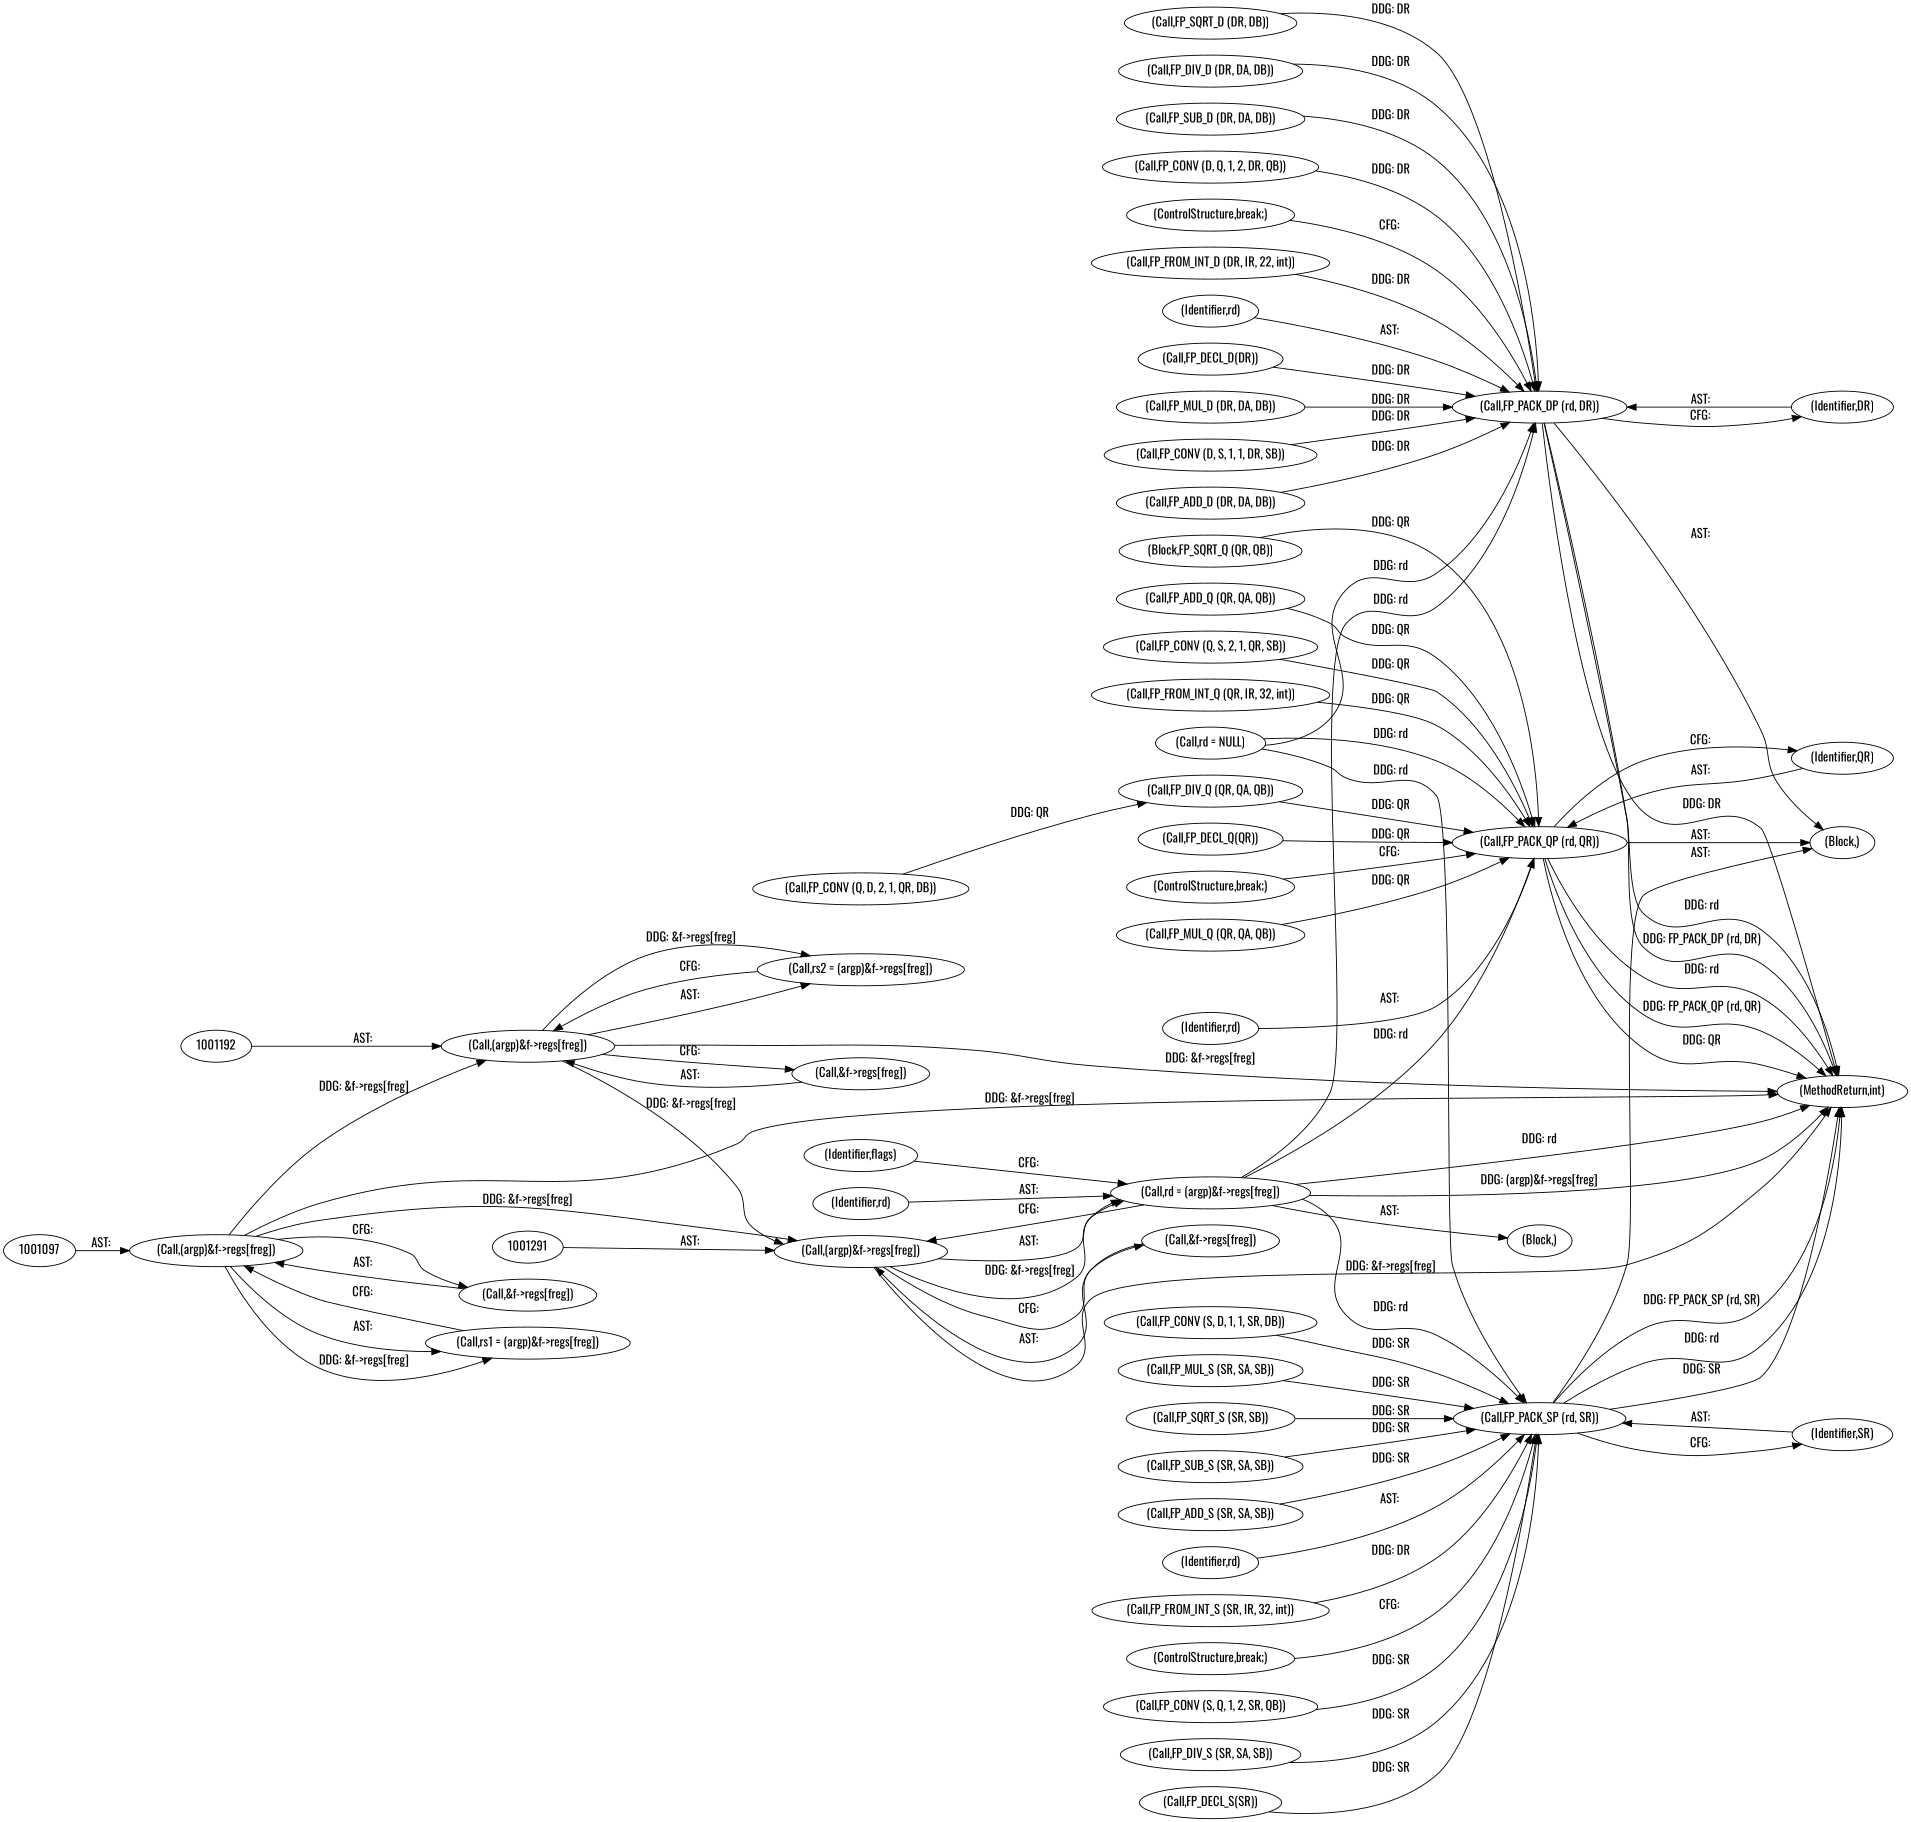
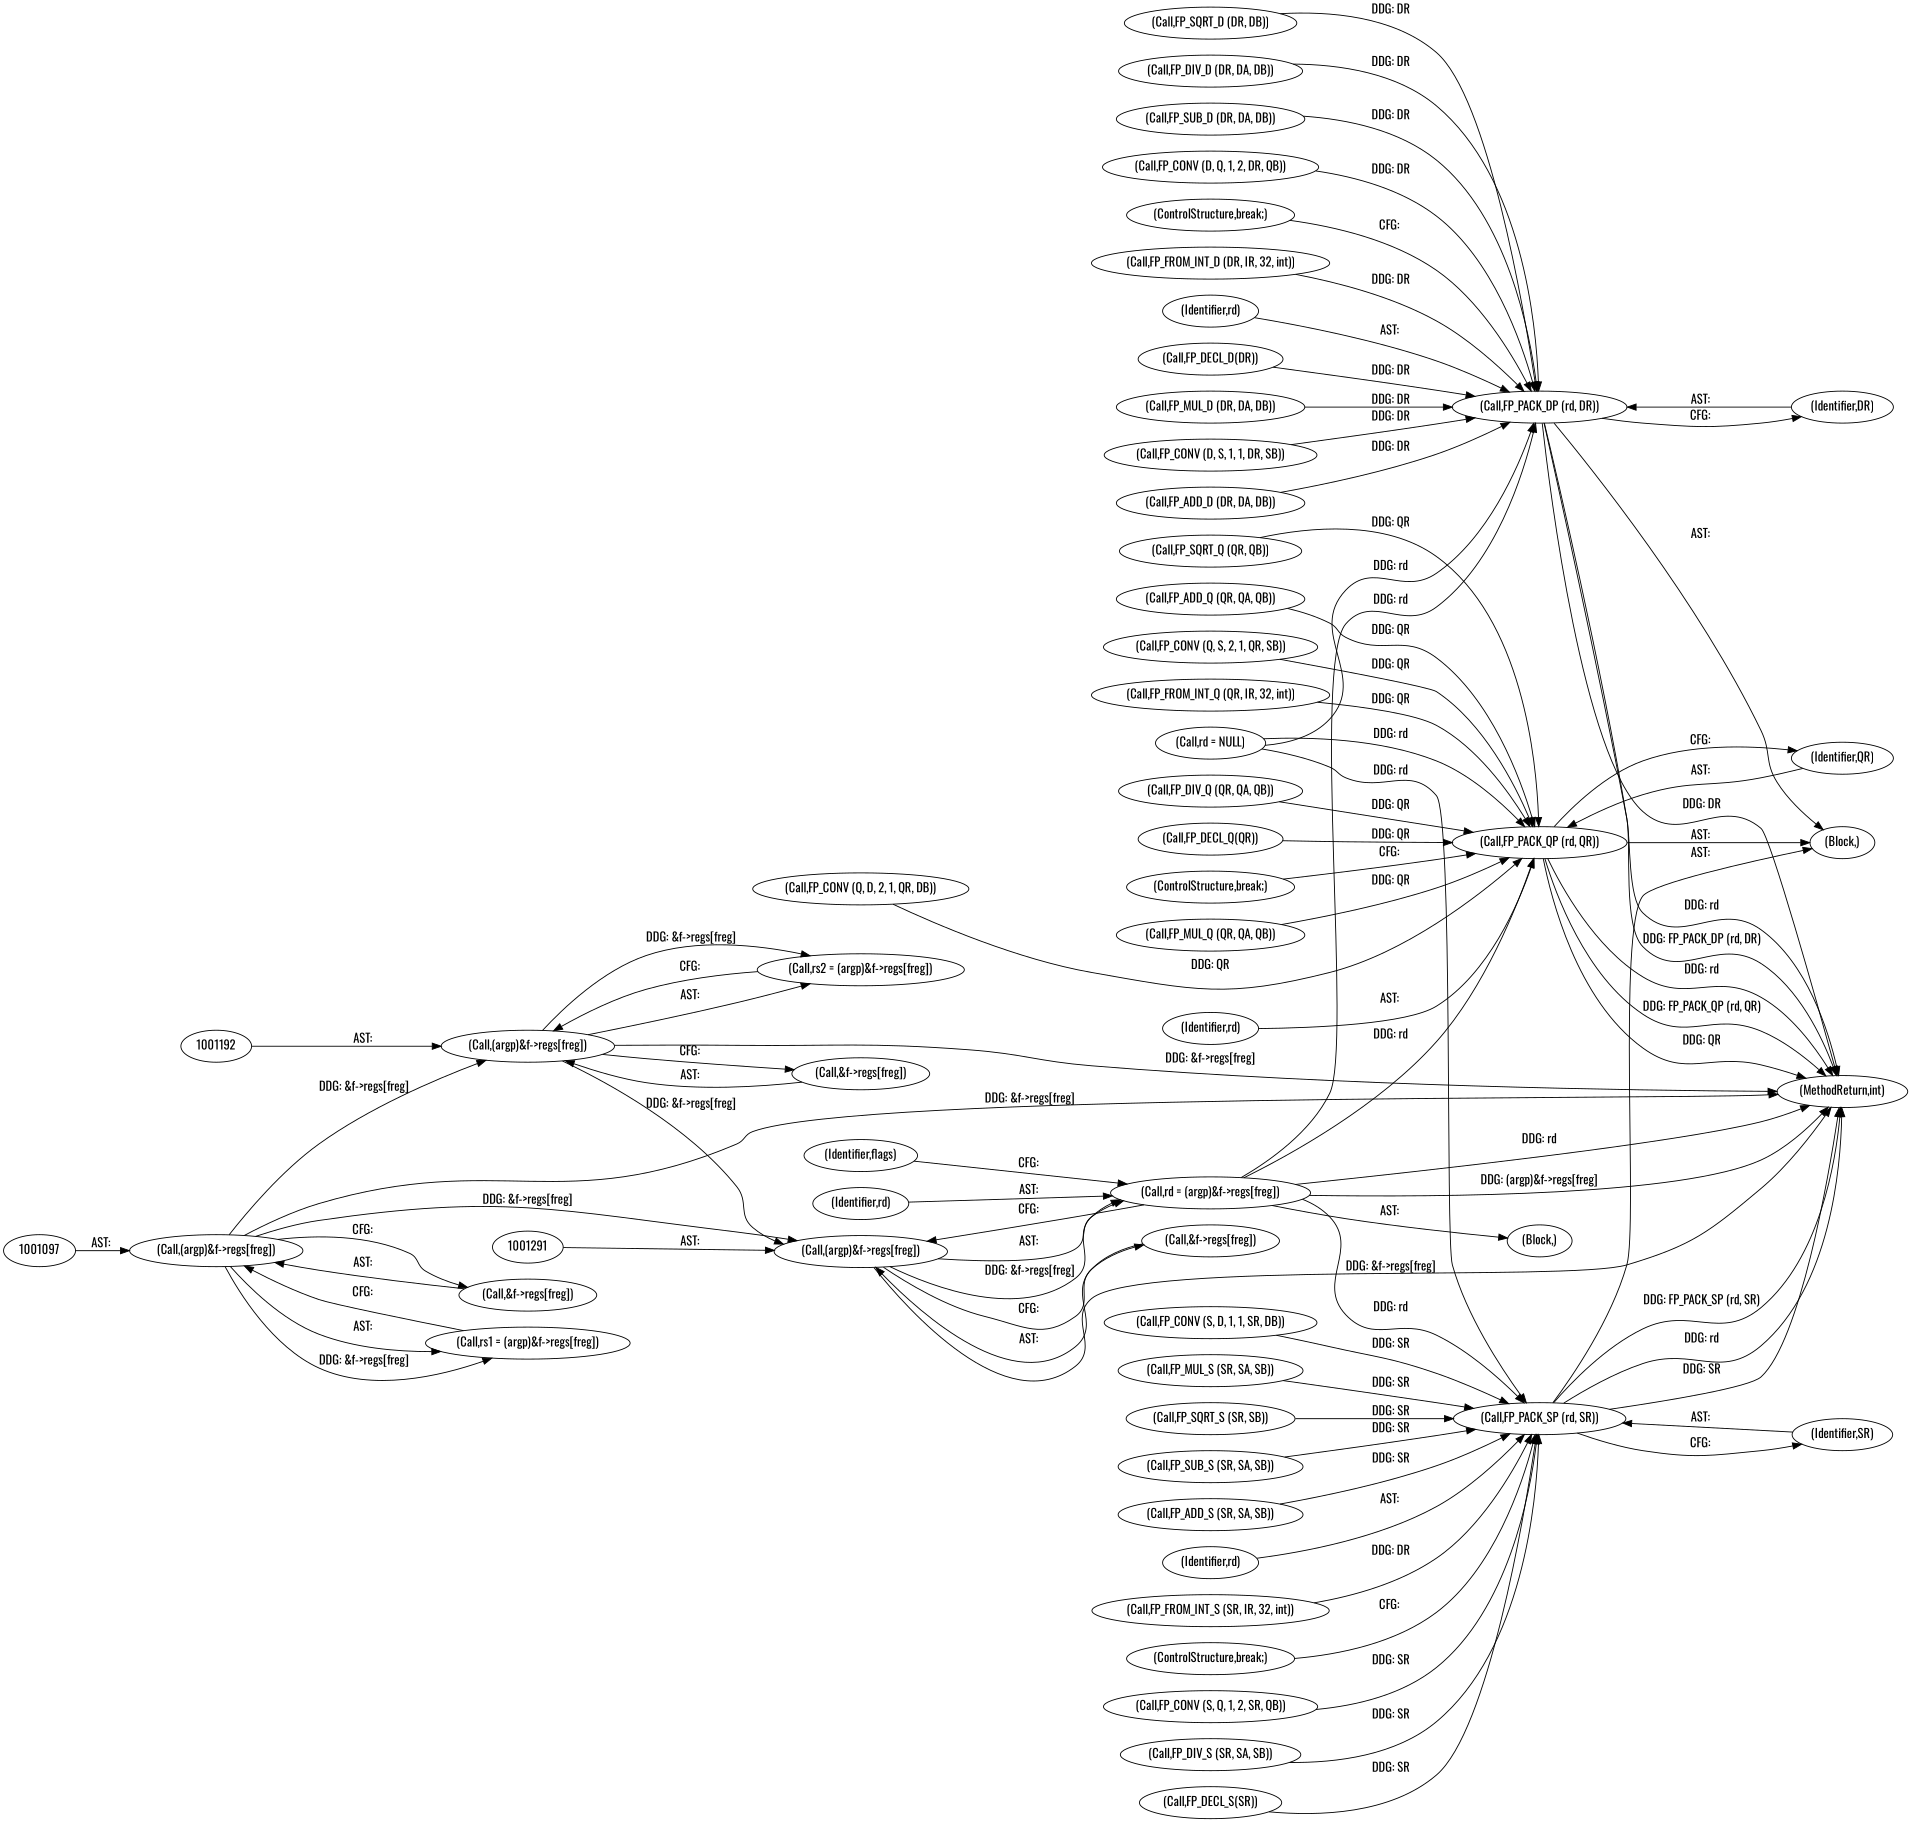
node "(Call,FP_FROM_INT_D (DR, IR, 22, int))": label "(Call,FP_FROM_INT_D (DR, IR, 22, int))" -> "(Call,FP_FROM_INT_D (DR, IR, 32, int))"
node "(Block,FP_SQRT_Q (QR, QB))": label "(Block,FP_SQRT_Q (QR, QB))" -> "(Call,FP_SQRT_Q (QR, QB))"
edge "(Call,FP_CONV (Q, D, 2, 1, QR, DB))" -> "(Call,FP_DIV_Q (QR, QA, QB))": now "(Call,FP_CONV (Q, D, 2, 1, QR, DB))" -> "(Call,FP_PACK_QP (rd, QR))"
